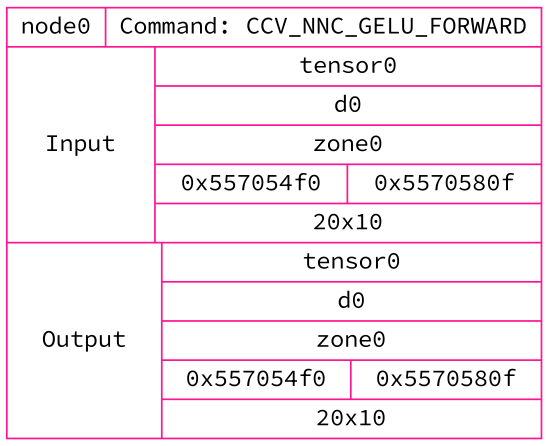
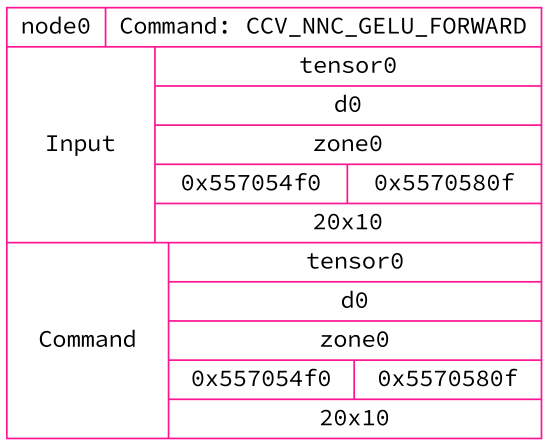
node "node0": text "Output" -> "Command"
